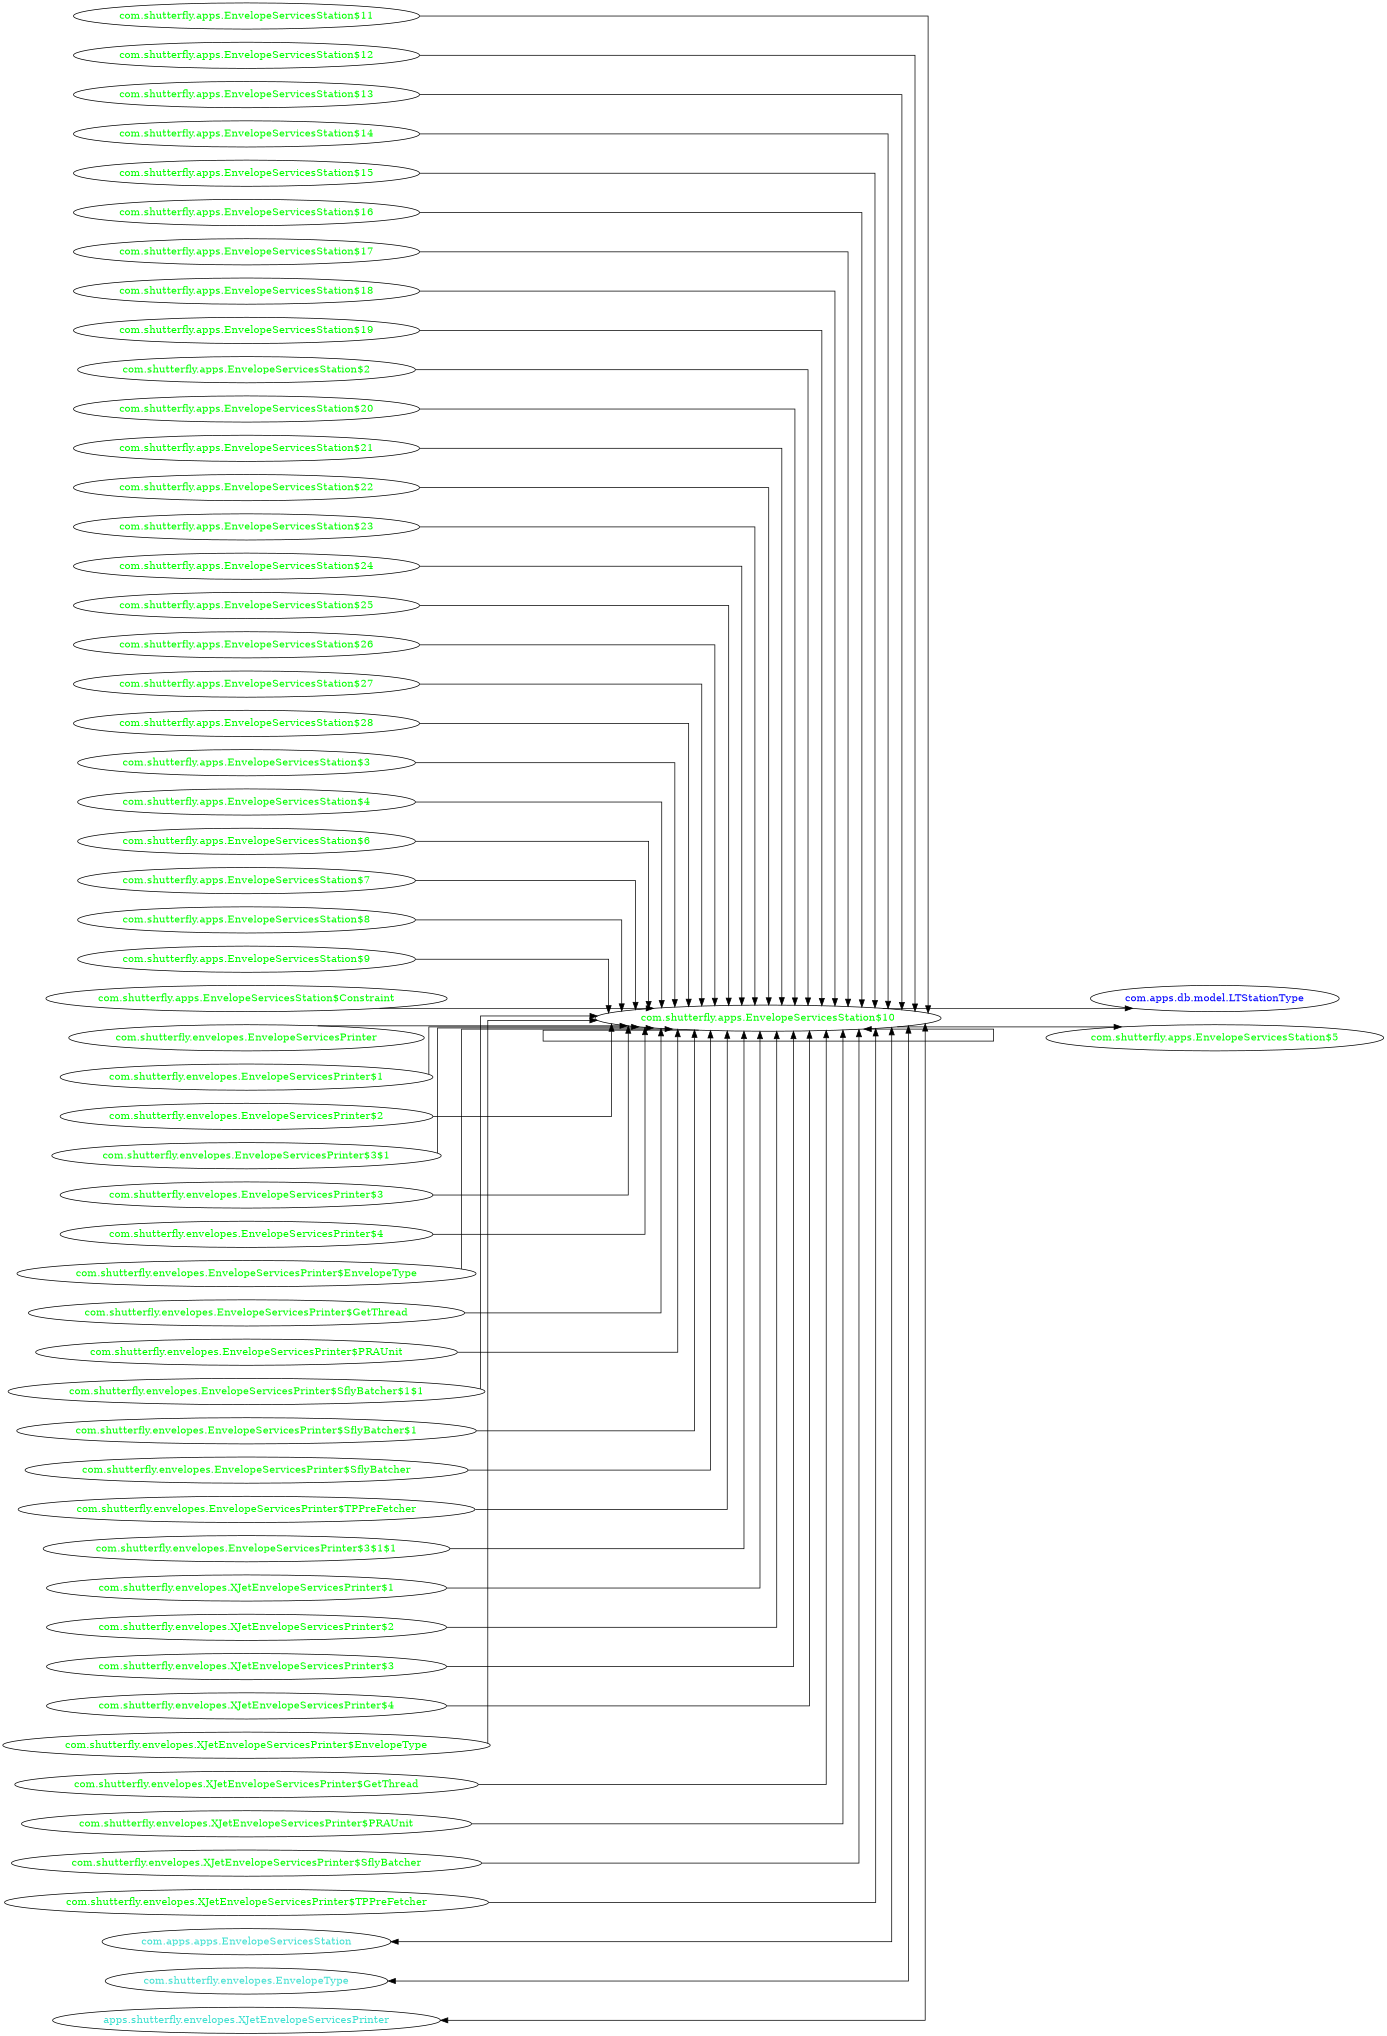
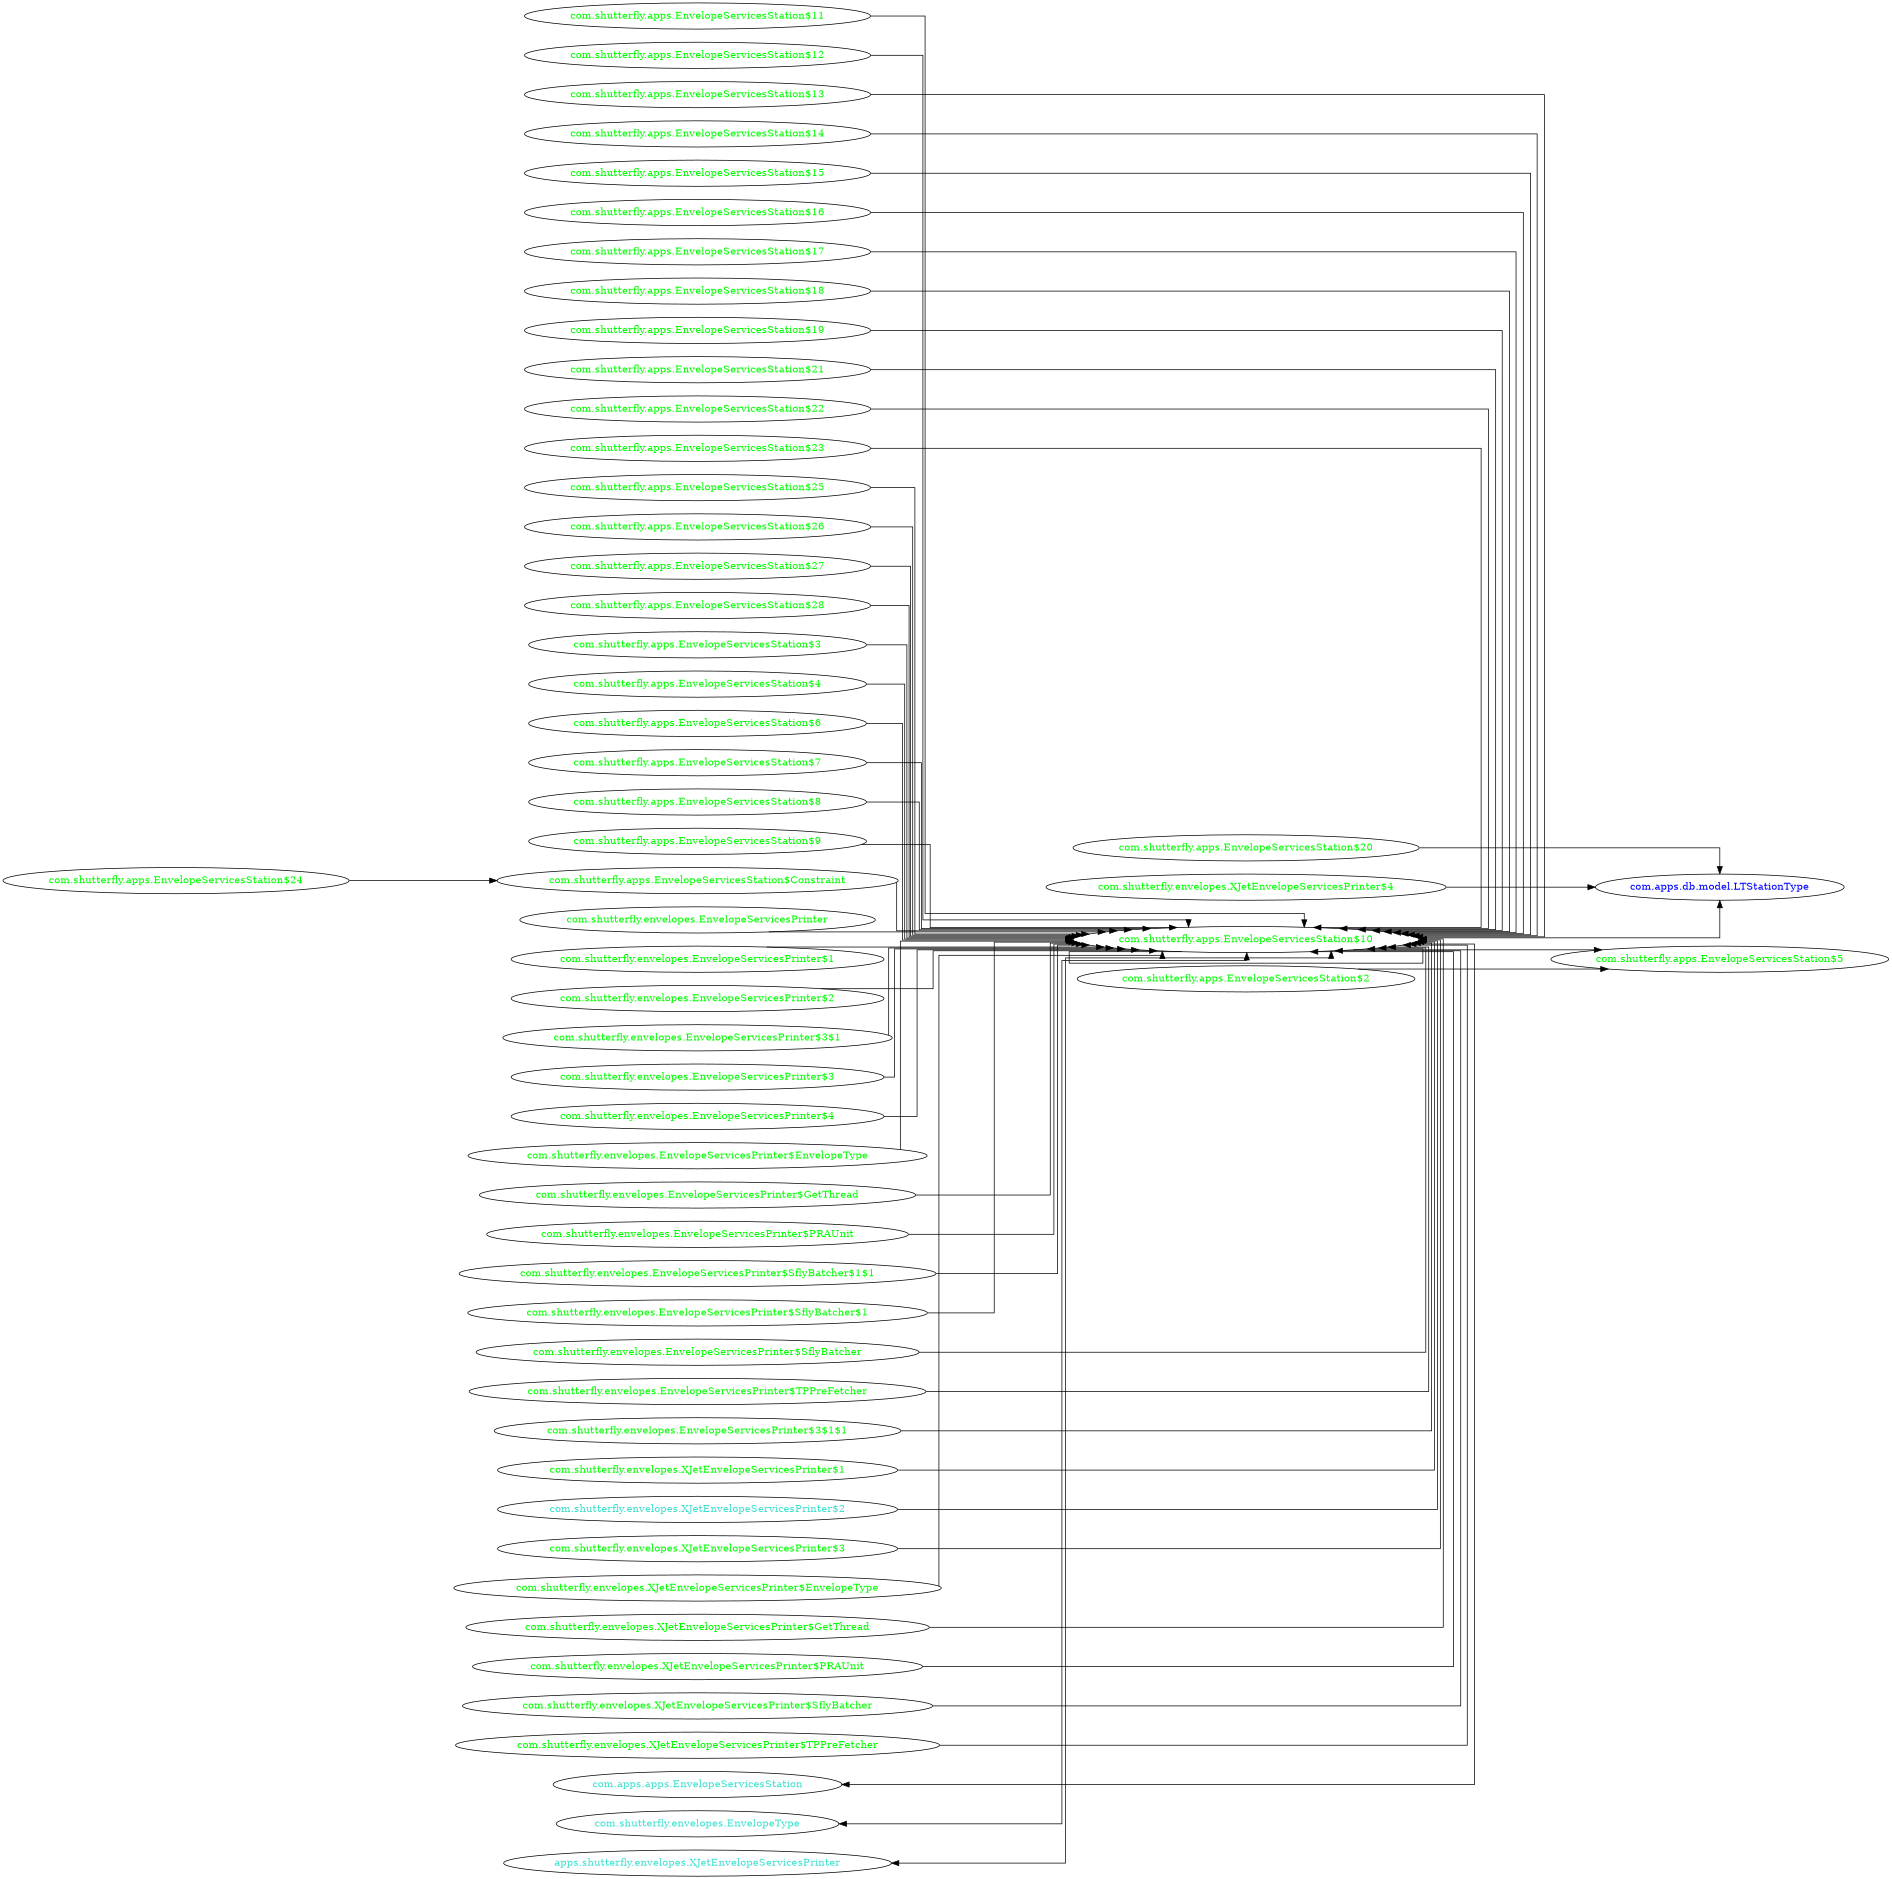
edge "com.shutterfly.apps.EnvelopeServicesStation$2" -> "com.shutterfly.apps.EnvelopeServicesStation$10": now "com.shutterfly.apps.EnvelopeServicesStation$2" -> "com.shutterfly.apps.EnvelopeServicesStation$5"
edge "com.shutterfly.apps.EnvelopeServicesStation$20" -> "com.shutterfly.apps.EnvelopeServicesStation$10": now "com.shutterfly.apps.EnvelopeServicesStation$20" -> "com.apps.db.model.LTStationType"
edge "com.shutterfly.apps.EnvelopeServicesStation$24" -> "com.shutterfly.apps.EnvelopeServicesStation$10": now "com.shutterfly.apps.EnvelopeServicesStation$24" -> "com.shutterfly.apps.EnvelopeServicesStation$Constraint"
edge "com.shutterfly.envelopes.XJetEnvelopeServicesPrinter$4" -> "com.shutterfly.apps.EnvelopeServicesStation$10": now "com.shutterfly.envelopes.XJetEnvelopeServicesPrinter$4" -> "com.apps.db.model.LTStationType"
node "com.shutterfly.envelopes.XJetEnvelopeServicesPrinter$2": fontcolor green -> turquoise
